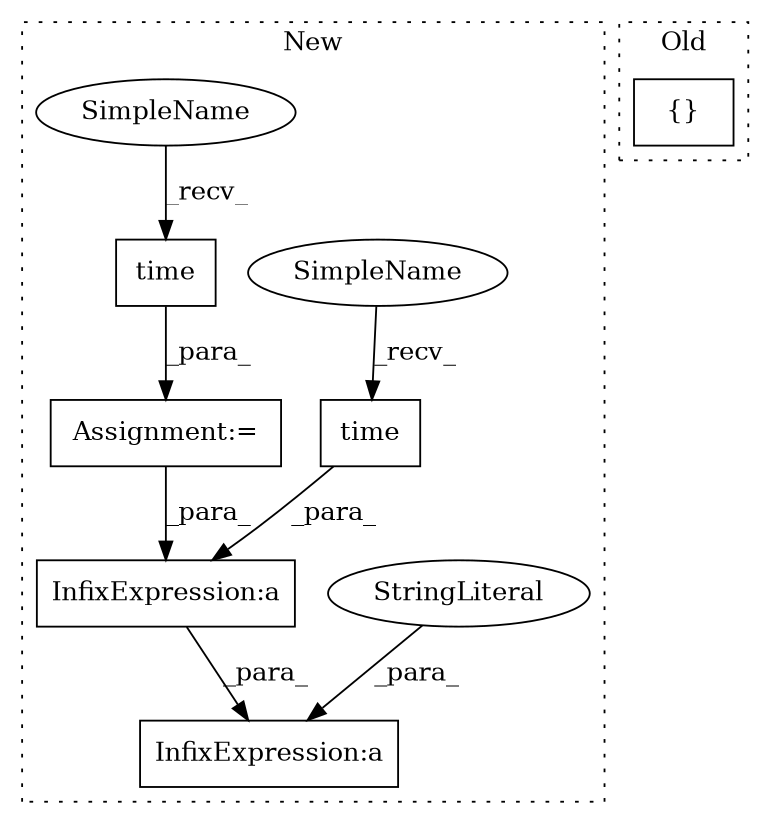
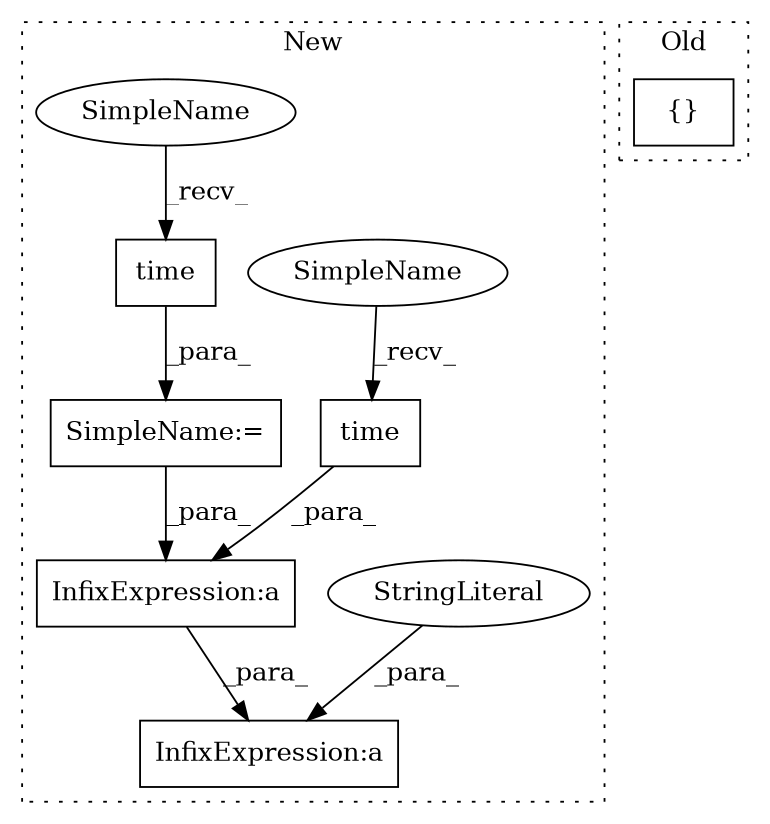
node "Assignment:=": label "Assignment:=" -> "SimpleName:="
